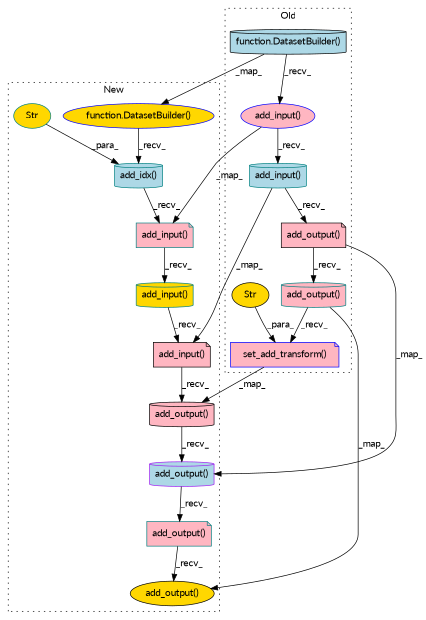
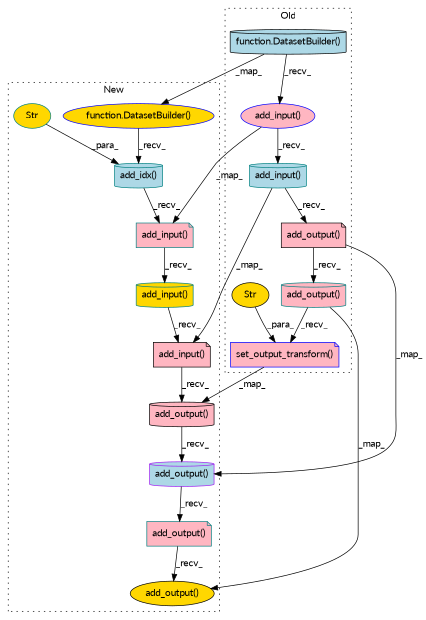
node "set_add_transform()": label "set_add_transform()" -> "set_output_transform()"
